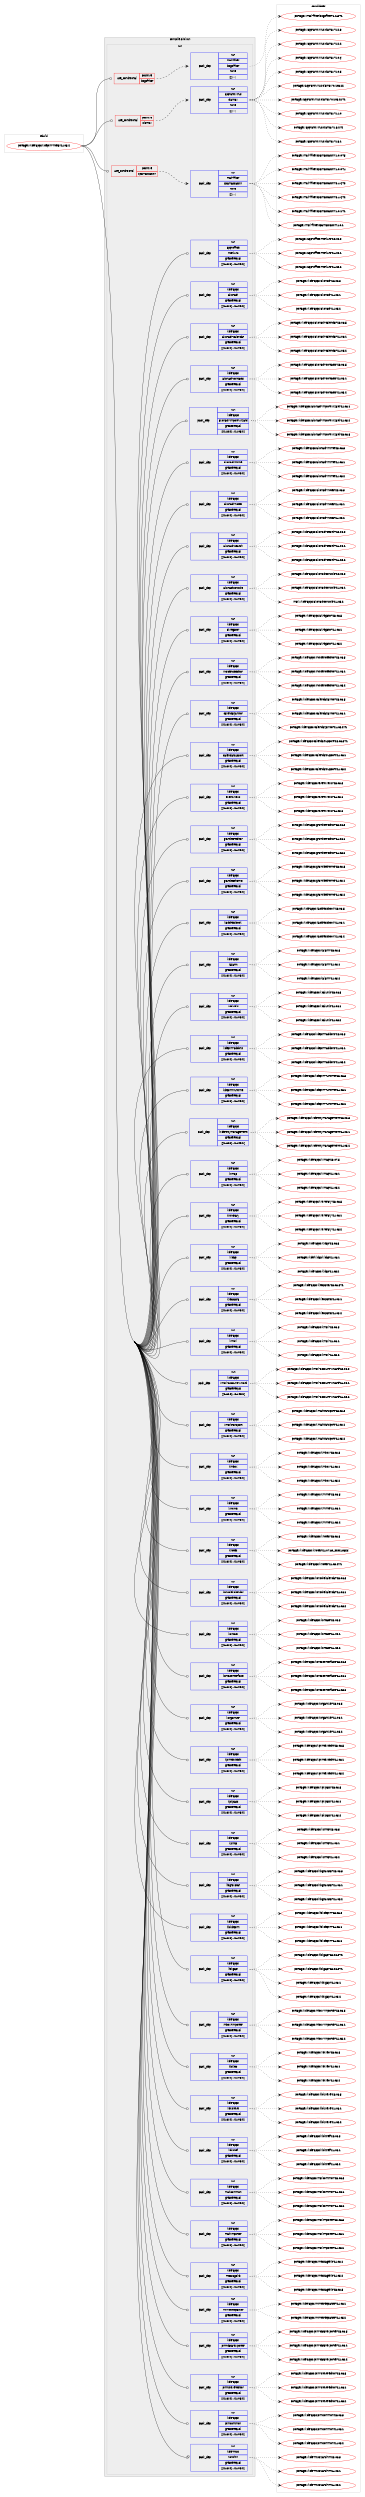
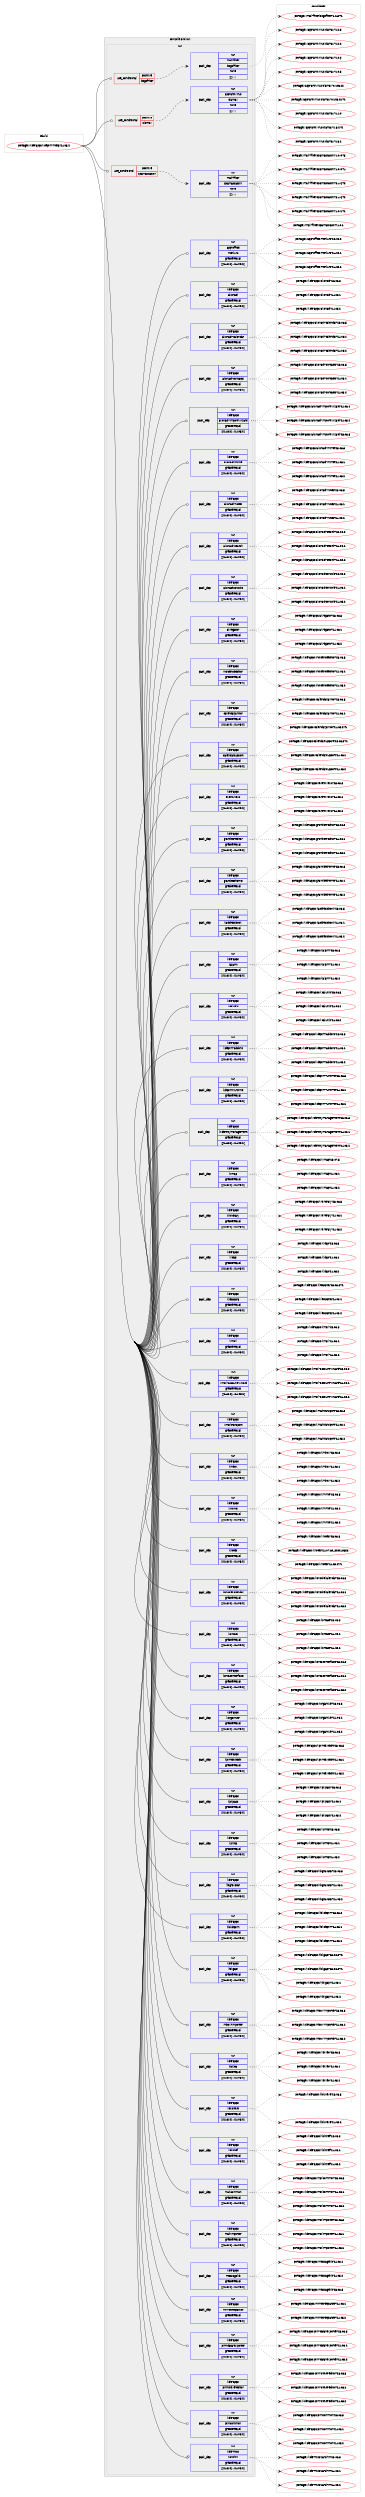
node "mail://kde-apps/akonadiconsole-24.05.2": label "mail://kde-apps/akonadiconsole-24.05.2" -> "portage://kde-apps/akonadiconsole-24.05.2"
node "portage://kde-kldap/kldap-24.08.1": label "portage://kde-kldap/kldap-24.08.1" -> "portage://kde-apps/kldap-24.08.1"
node "portage://kde-apps/libksieve-24.08.1": removed
